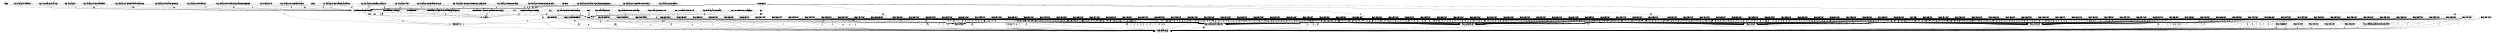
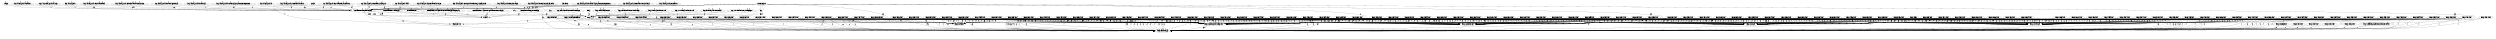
node "/temps/2FC40.html": removed
edge "/temps/4IF11.html" -> "/temps/style_emploi_du_temps.css": now "/temps/5IF1.html" -> "/temps/style_emploi_du_temps.css"
